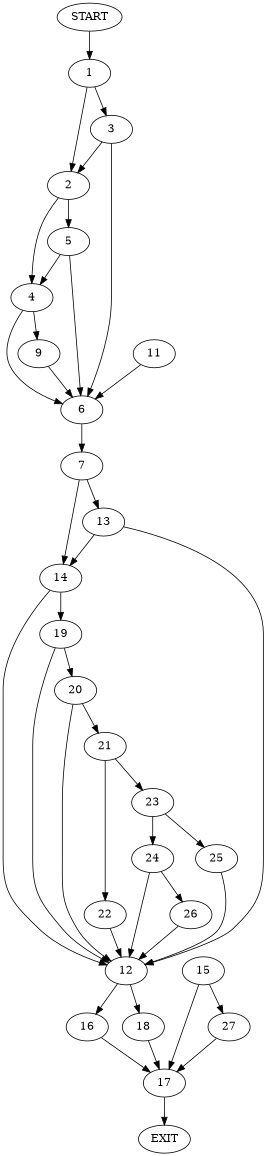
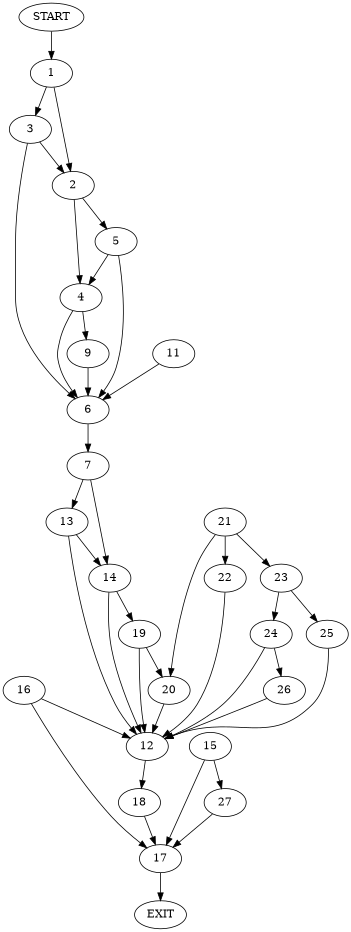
edge "20" -> "21": reversed
edge "12" -> "16": reversed
